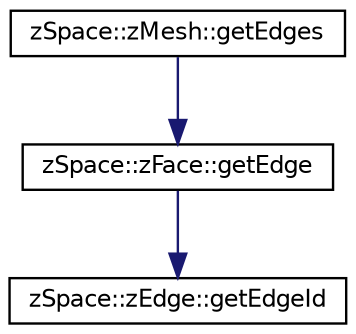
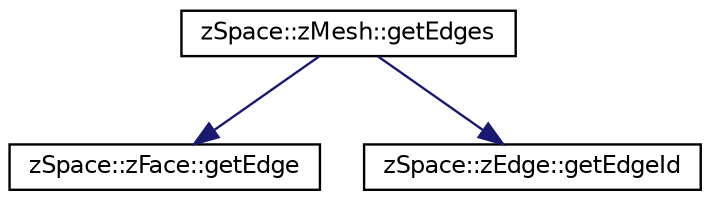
edge "zSpace::zFace::getEdge" -> "zSpace::zEdge::getEdgeId": now "zSpace::zMesh::getEdges" -> "zSpace::zEdge::getEdgeId"
